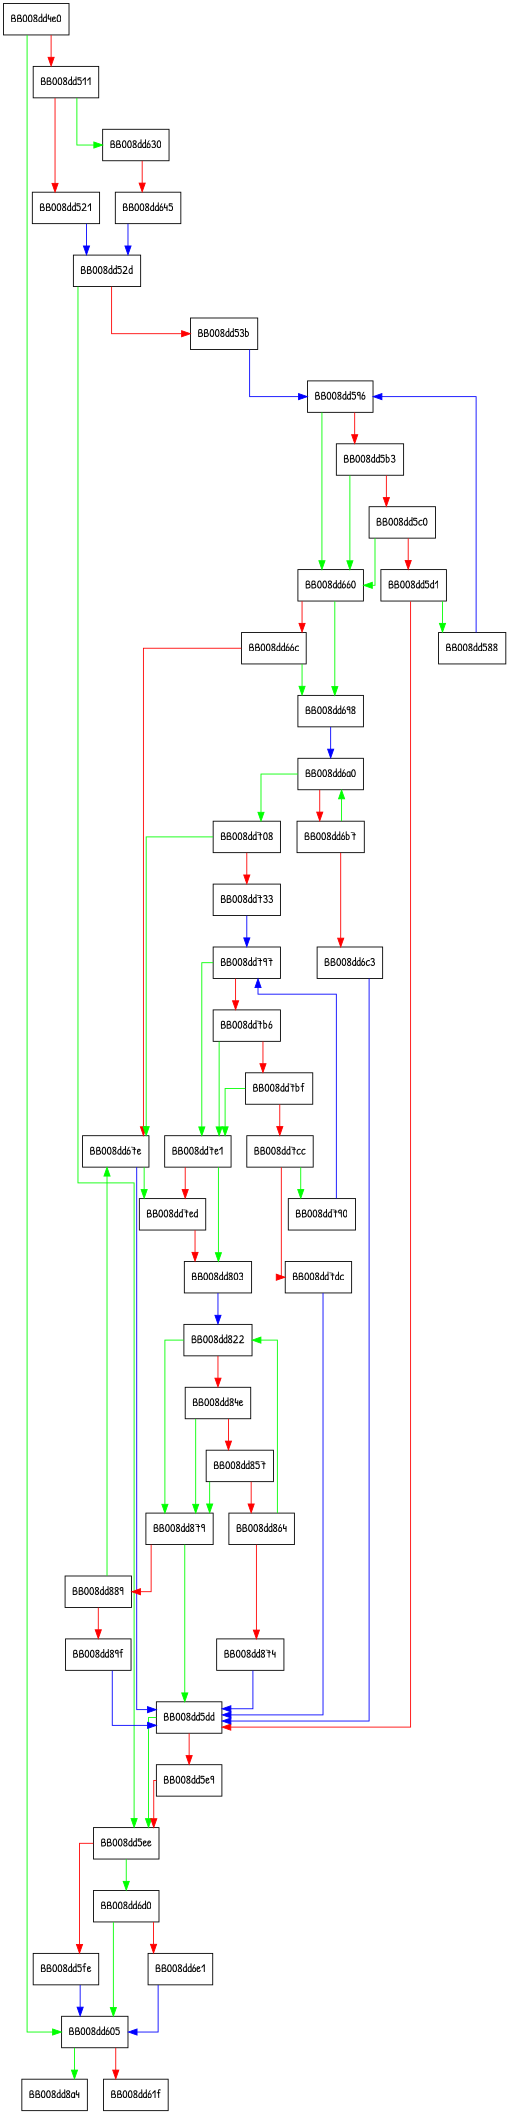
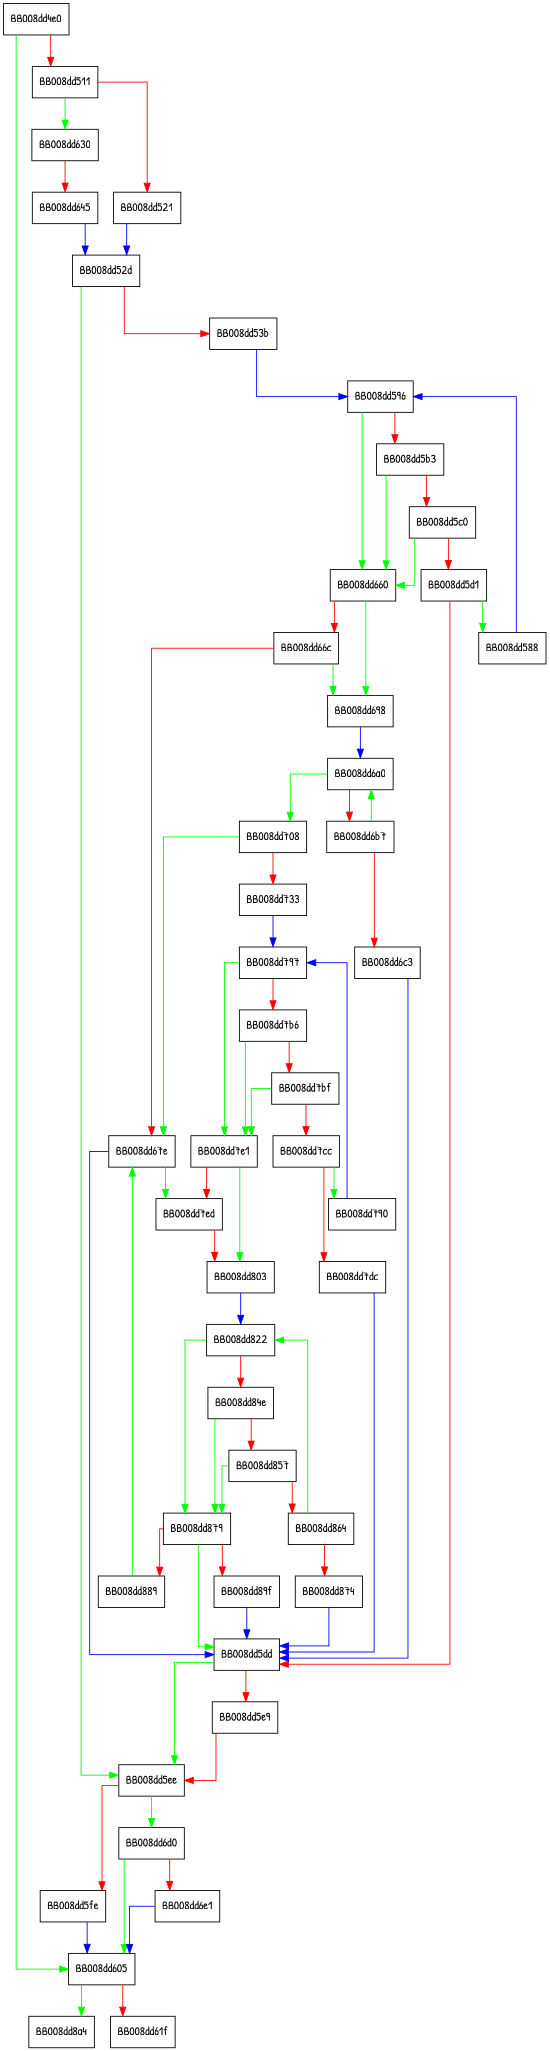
edge "BB008dd889" -> "BB008dd89f": now "BB008dd879" -> "BB008dd89f"
